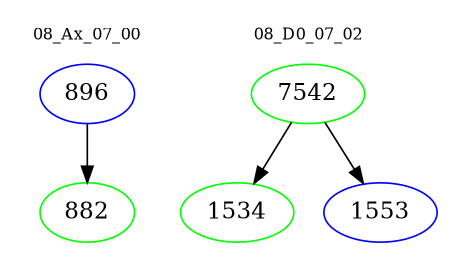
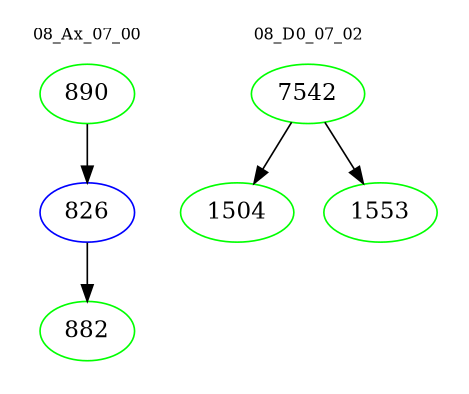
node "896": label "896" -> "826"
node "890": added
node "1534": label "1534" -> "1504"
node "1553": color blue -> green
